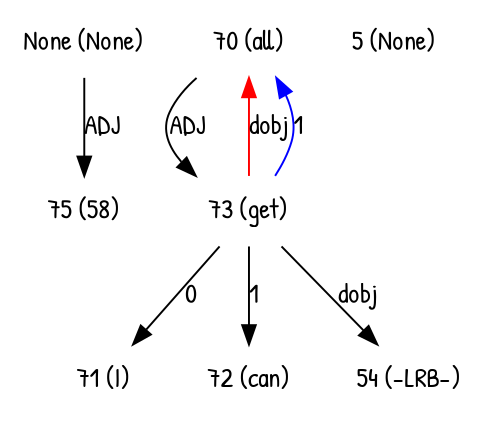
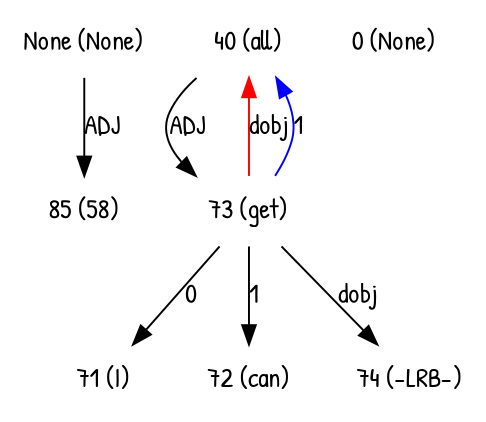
node "70 (all)": label "70 (all)" -> "40 (all)"
node "5 (None)": label "5 (None)" -> "0 (None)"
node "75 (58)": label "75 (58)" -> "85 (58)"
node "54 (-LRB-)": label "54 (-LRB-)" -> "74 (-LRB-)"
